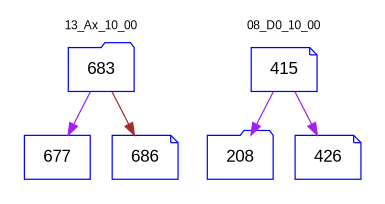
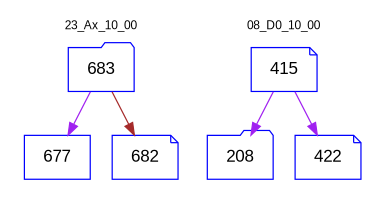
cluster "13_Ax_10_00": label "13_Ax_10_00" -> "23_Ax_10_00"
node "686": label "686" -> "682"
node "426": label "426" -> "422"
